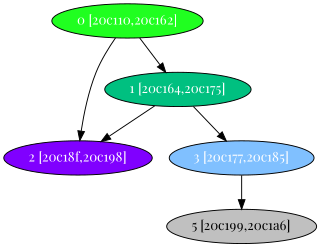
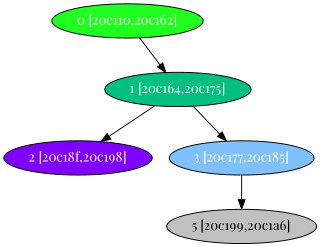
edge "0 [20c110,20c162]" -> "2 [20c18f,20c198]": removed
